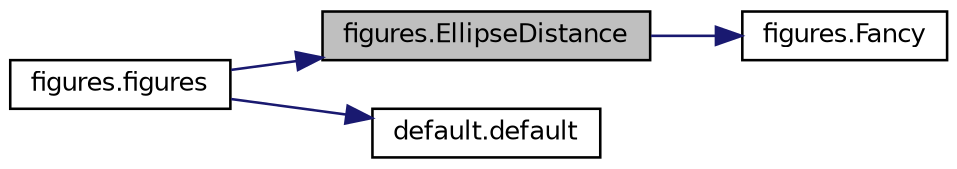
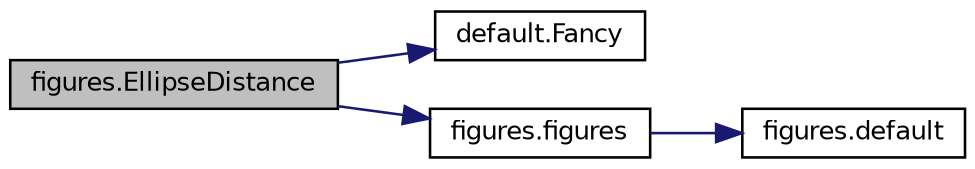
node "figures.Fancy": label "figures.Fancy" -> "default.Fancy"
edge "figures.figures" -> "figures.EllipseDistance": reversed
node "default.default": label "default.default" -> "figures.default"
